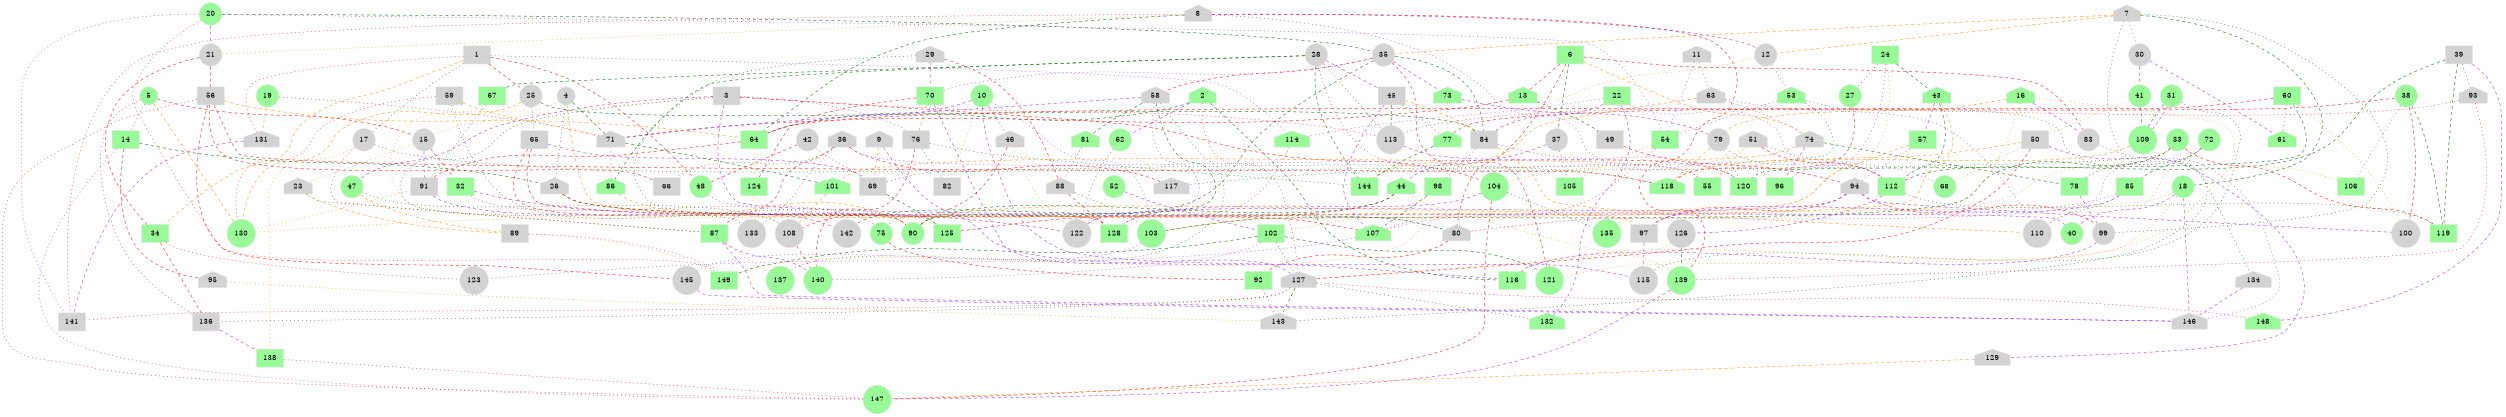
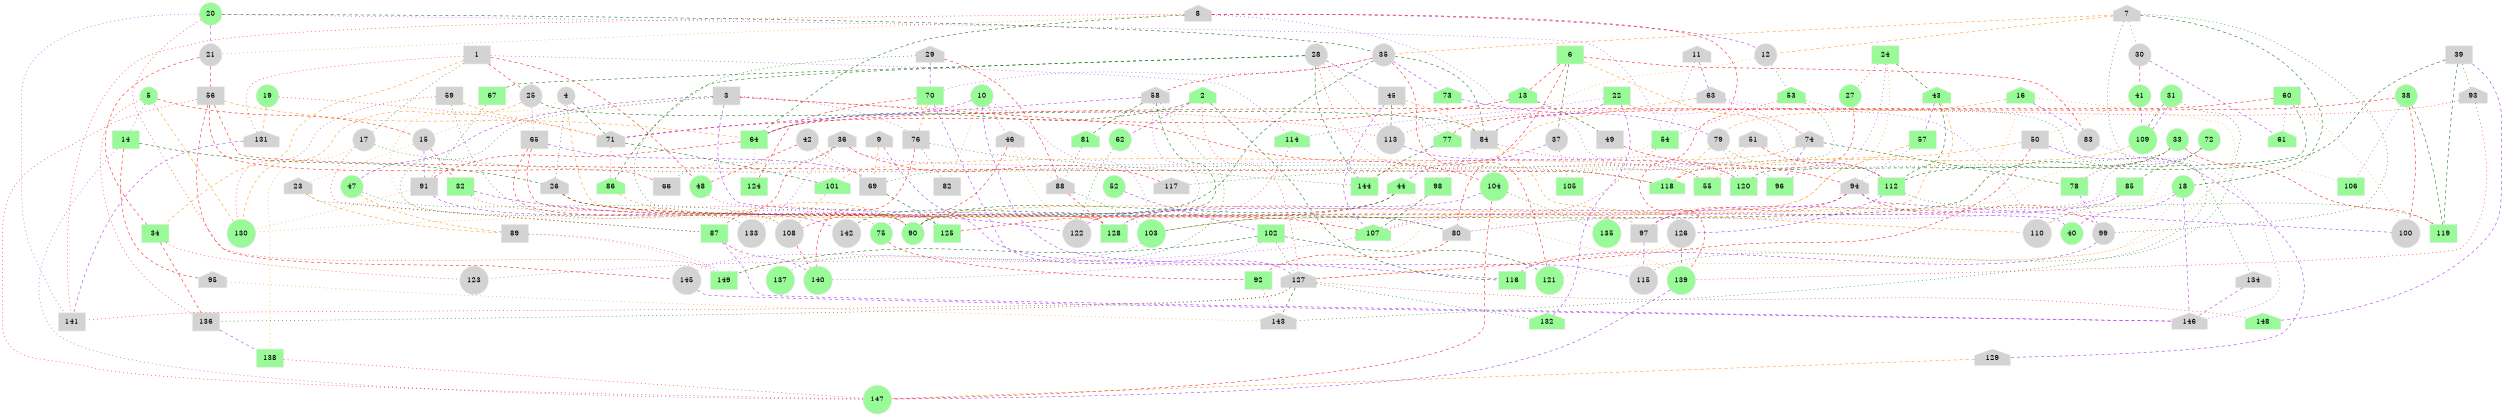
edge "11" -- "63": style dotted -> dashed
node "68": removed
